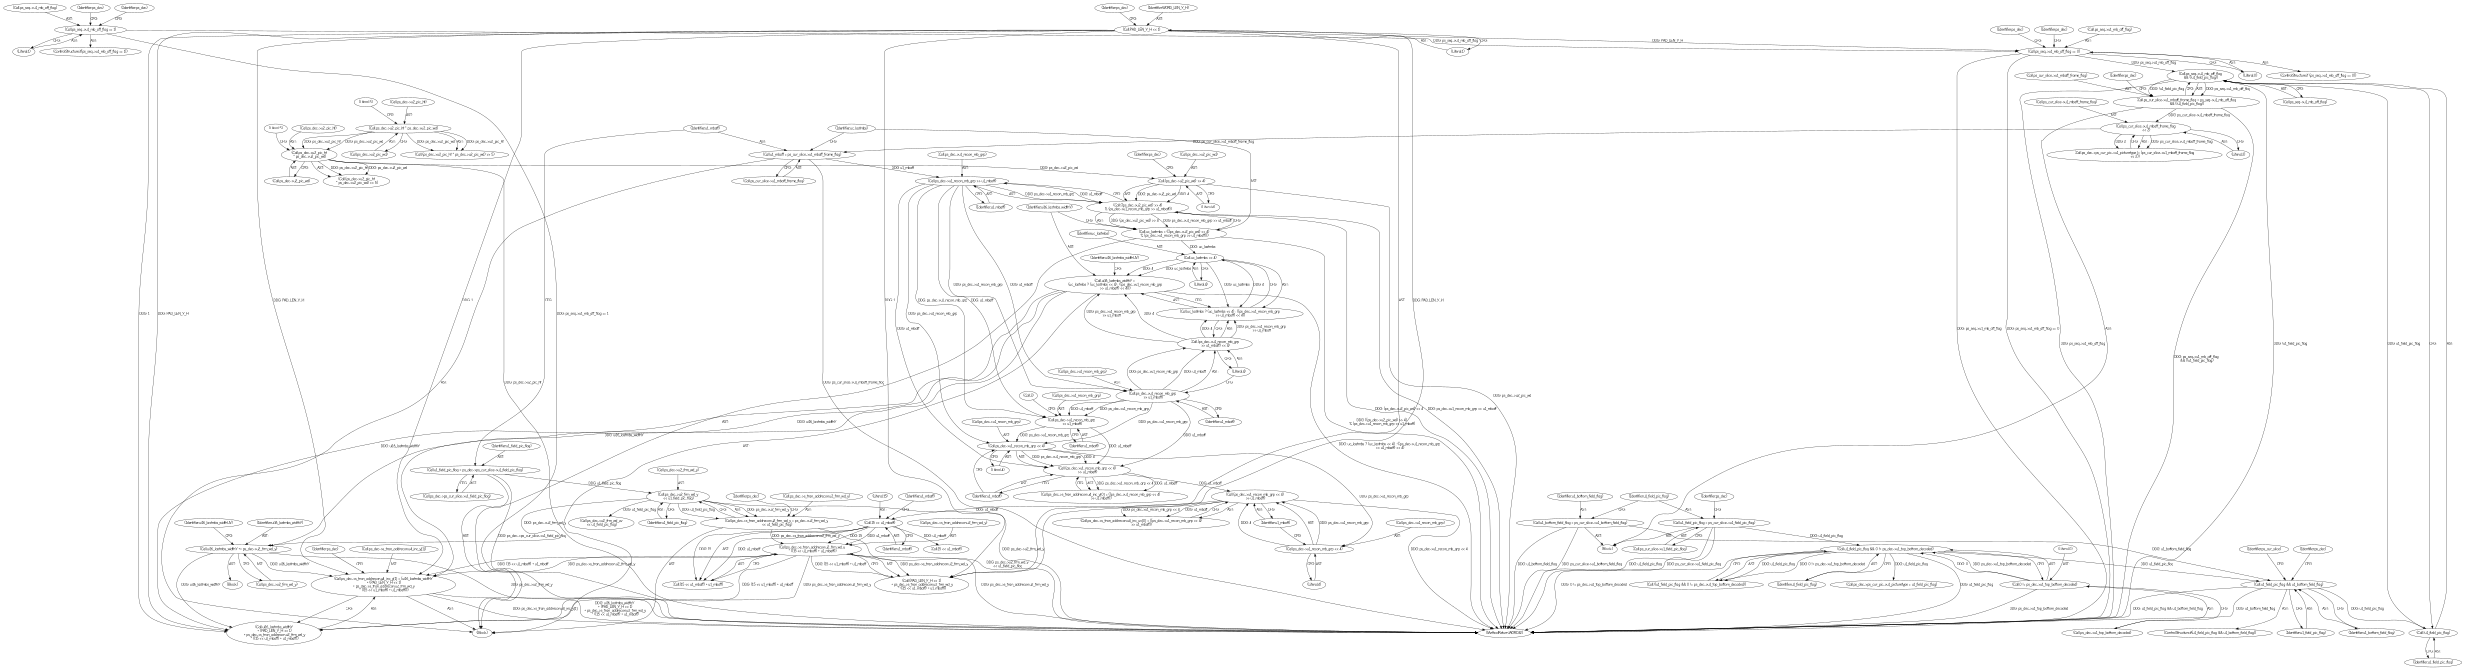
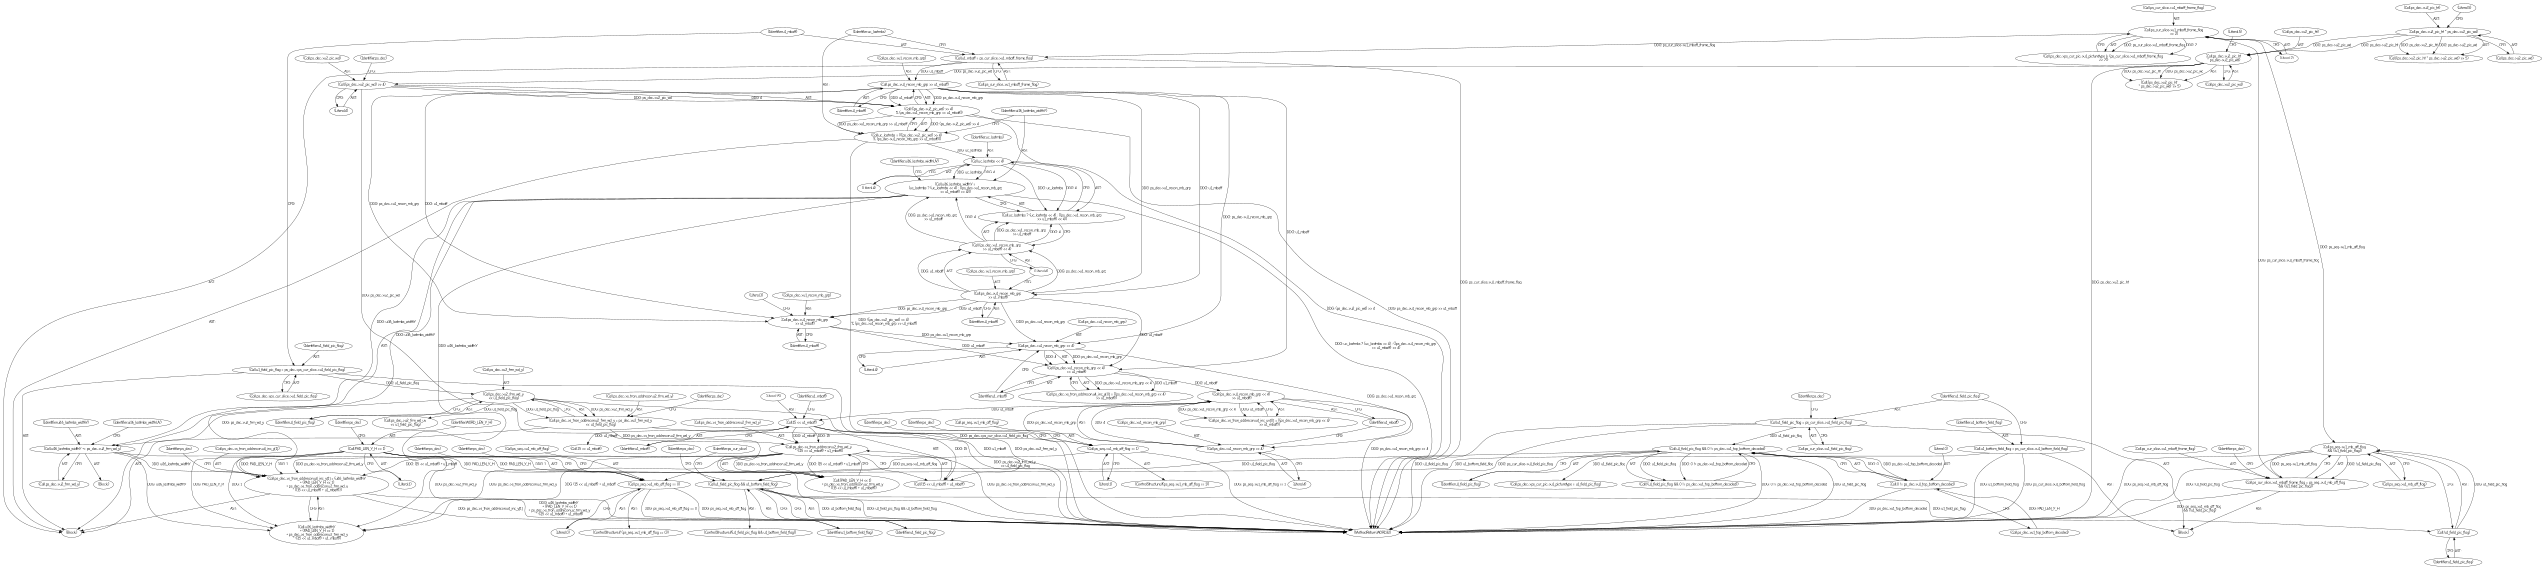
edge "(Call,ps_seq->u1_mb_aff_flag == 0)" -> "(Call,ps_seq->u1_mb_aff_flag && (!u1_field_pic_flag))": now "(Call,ps_cur_slice->u1_mbaff_frame_flag << 2)" -> "(Call,ps_seq->u1_mb_aff_flag && (!u1_field_pic_flag))"
node "(Call,3)": label "(Call,3)" -> "(Literal,3)"
edge "(Call,ps_dec->u1_top_bottom_decoded)" -> "(Call,0 != ps_dec->u1_top_bottom_decoded)": label "AST: " -> "DDG: PAD_LEN_Y_H"
